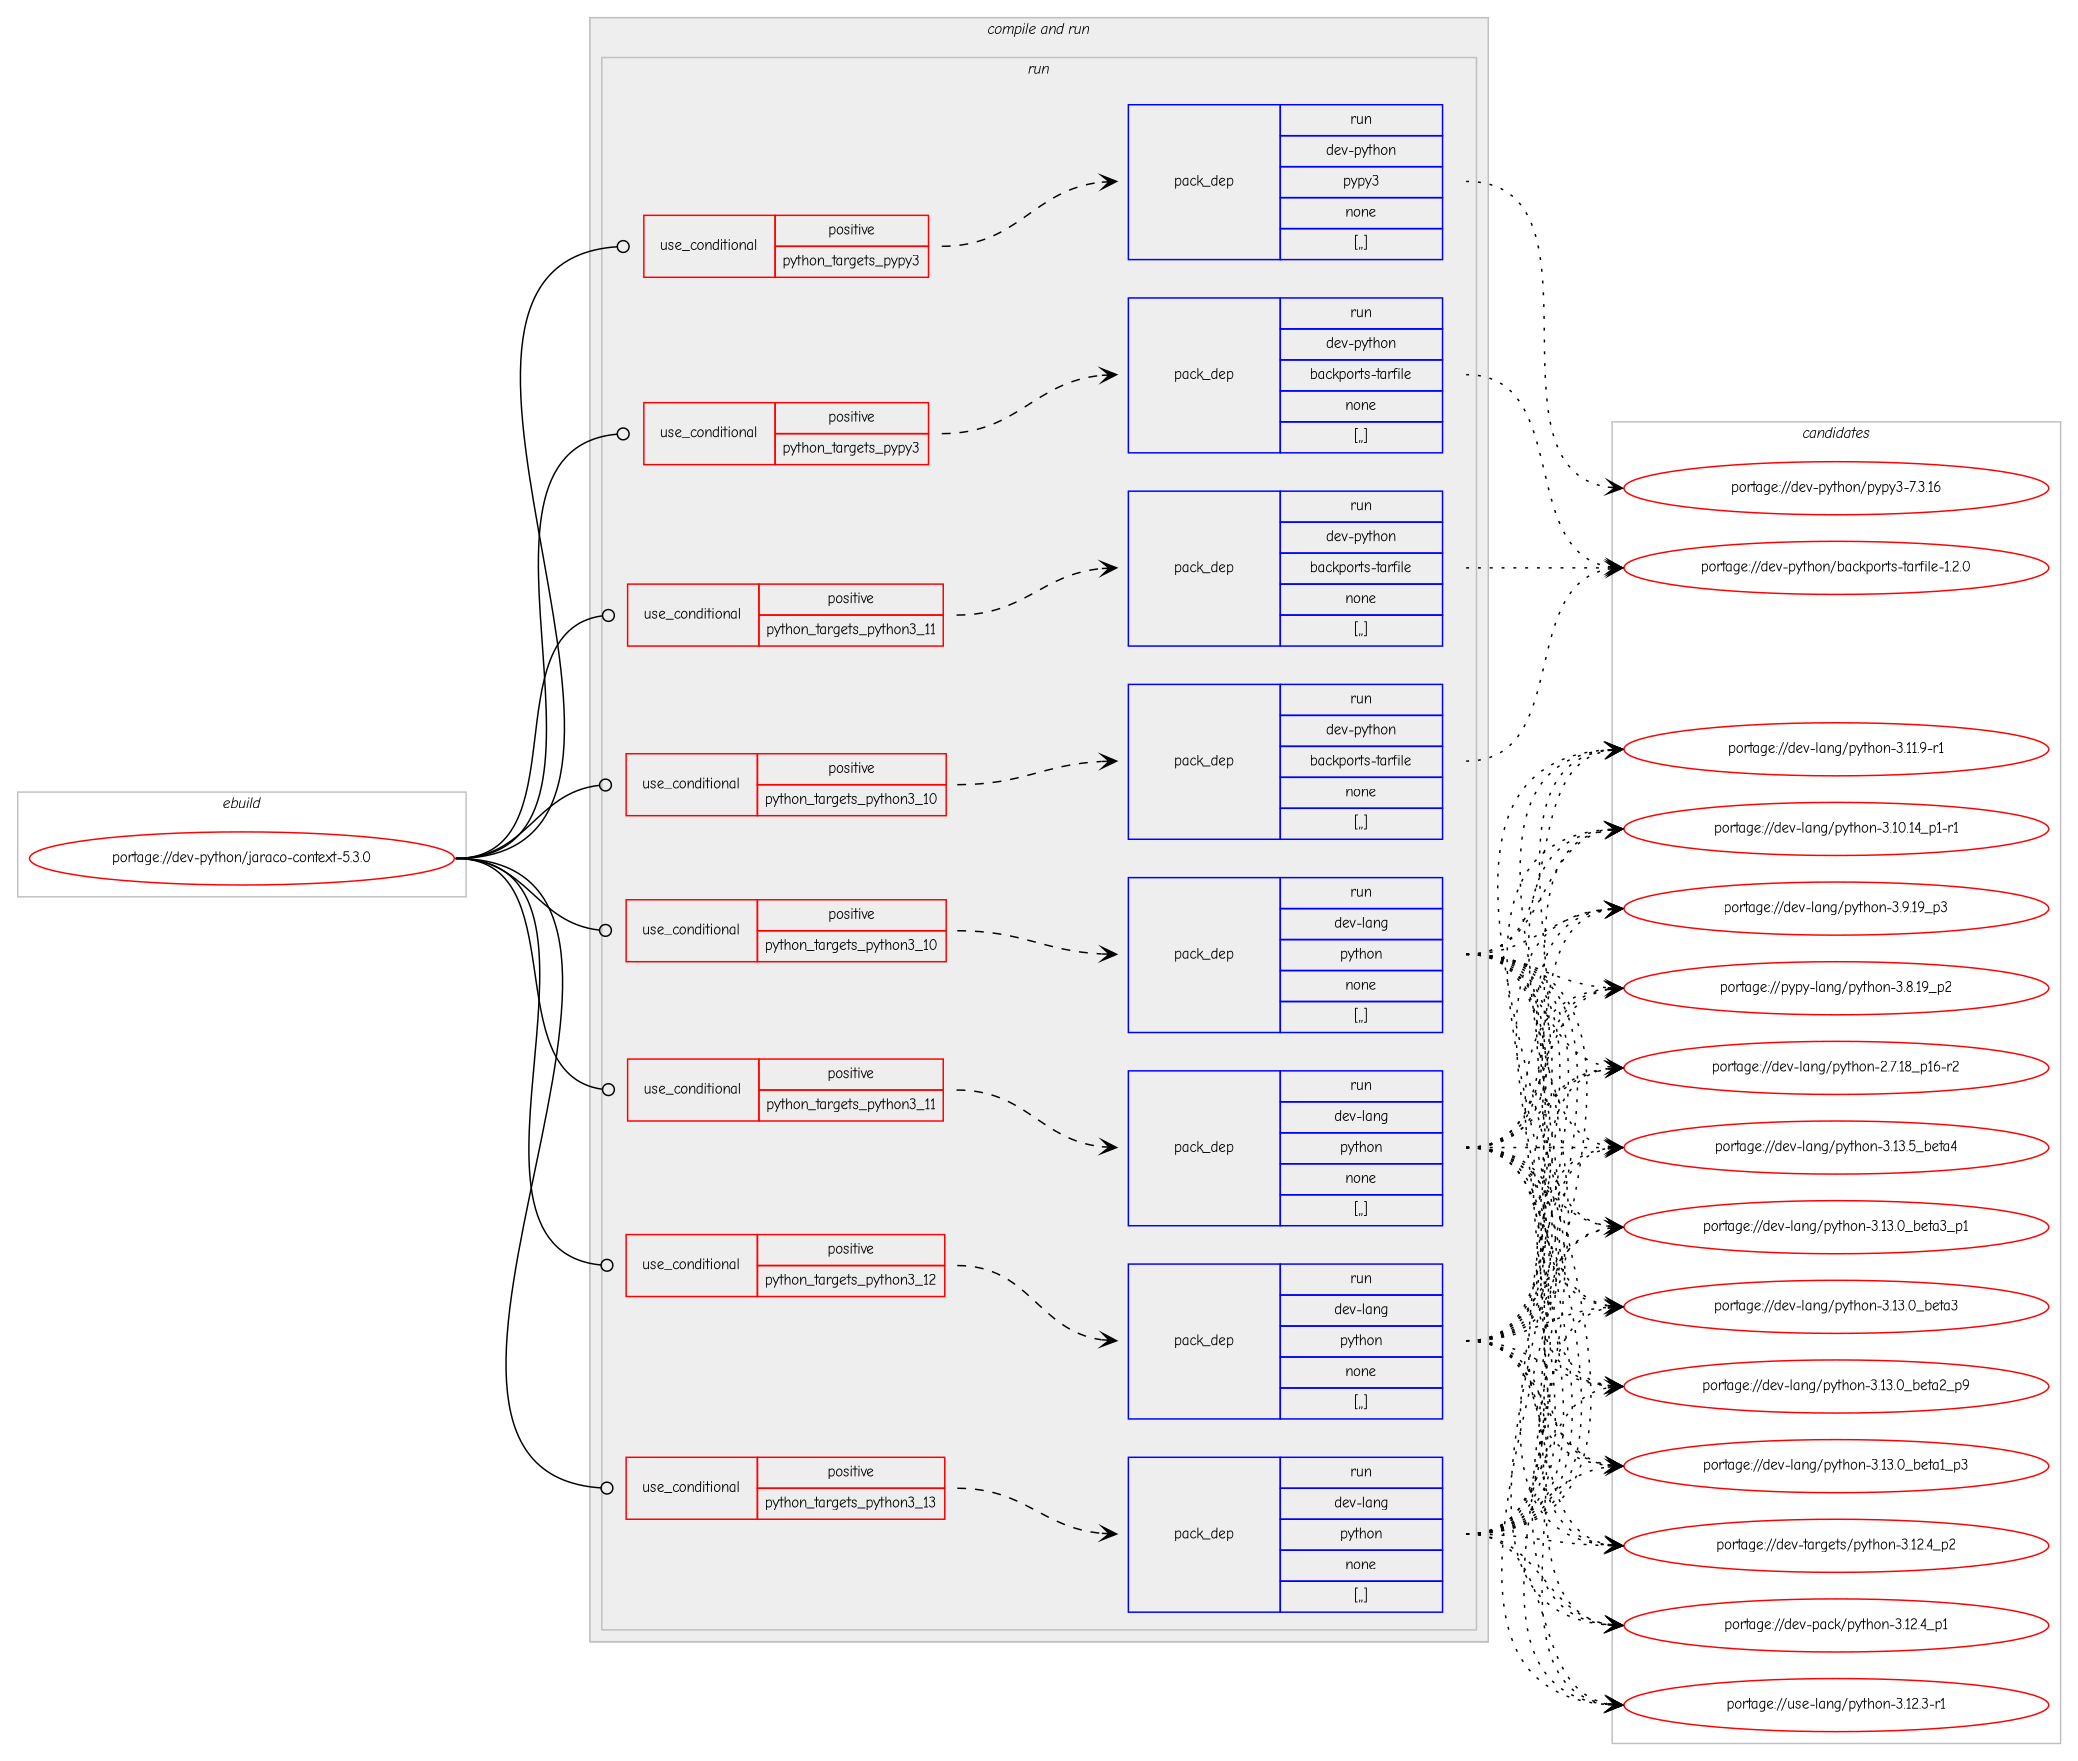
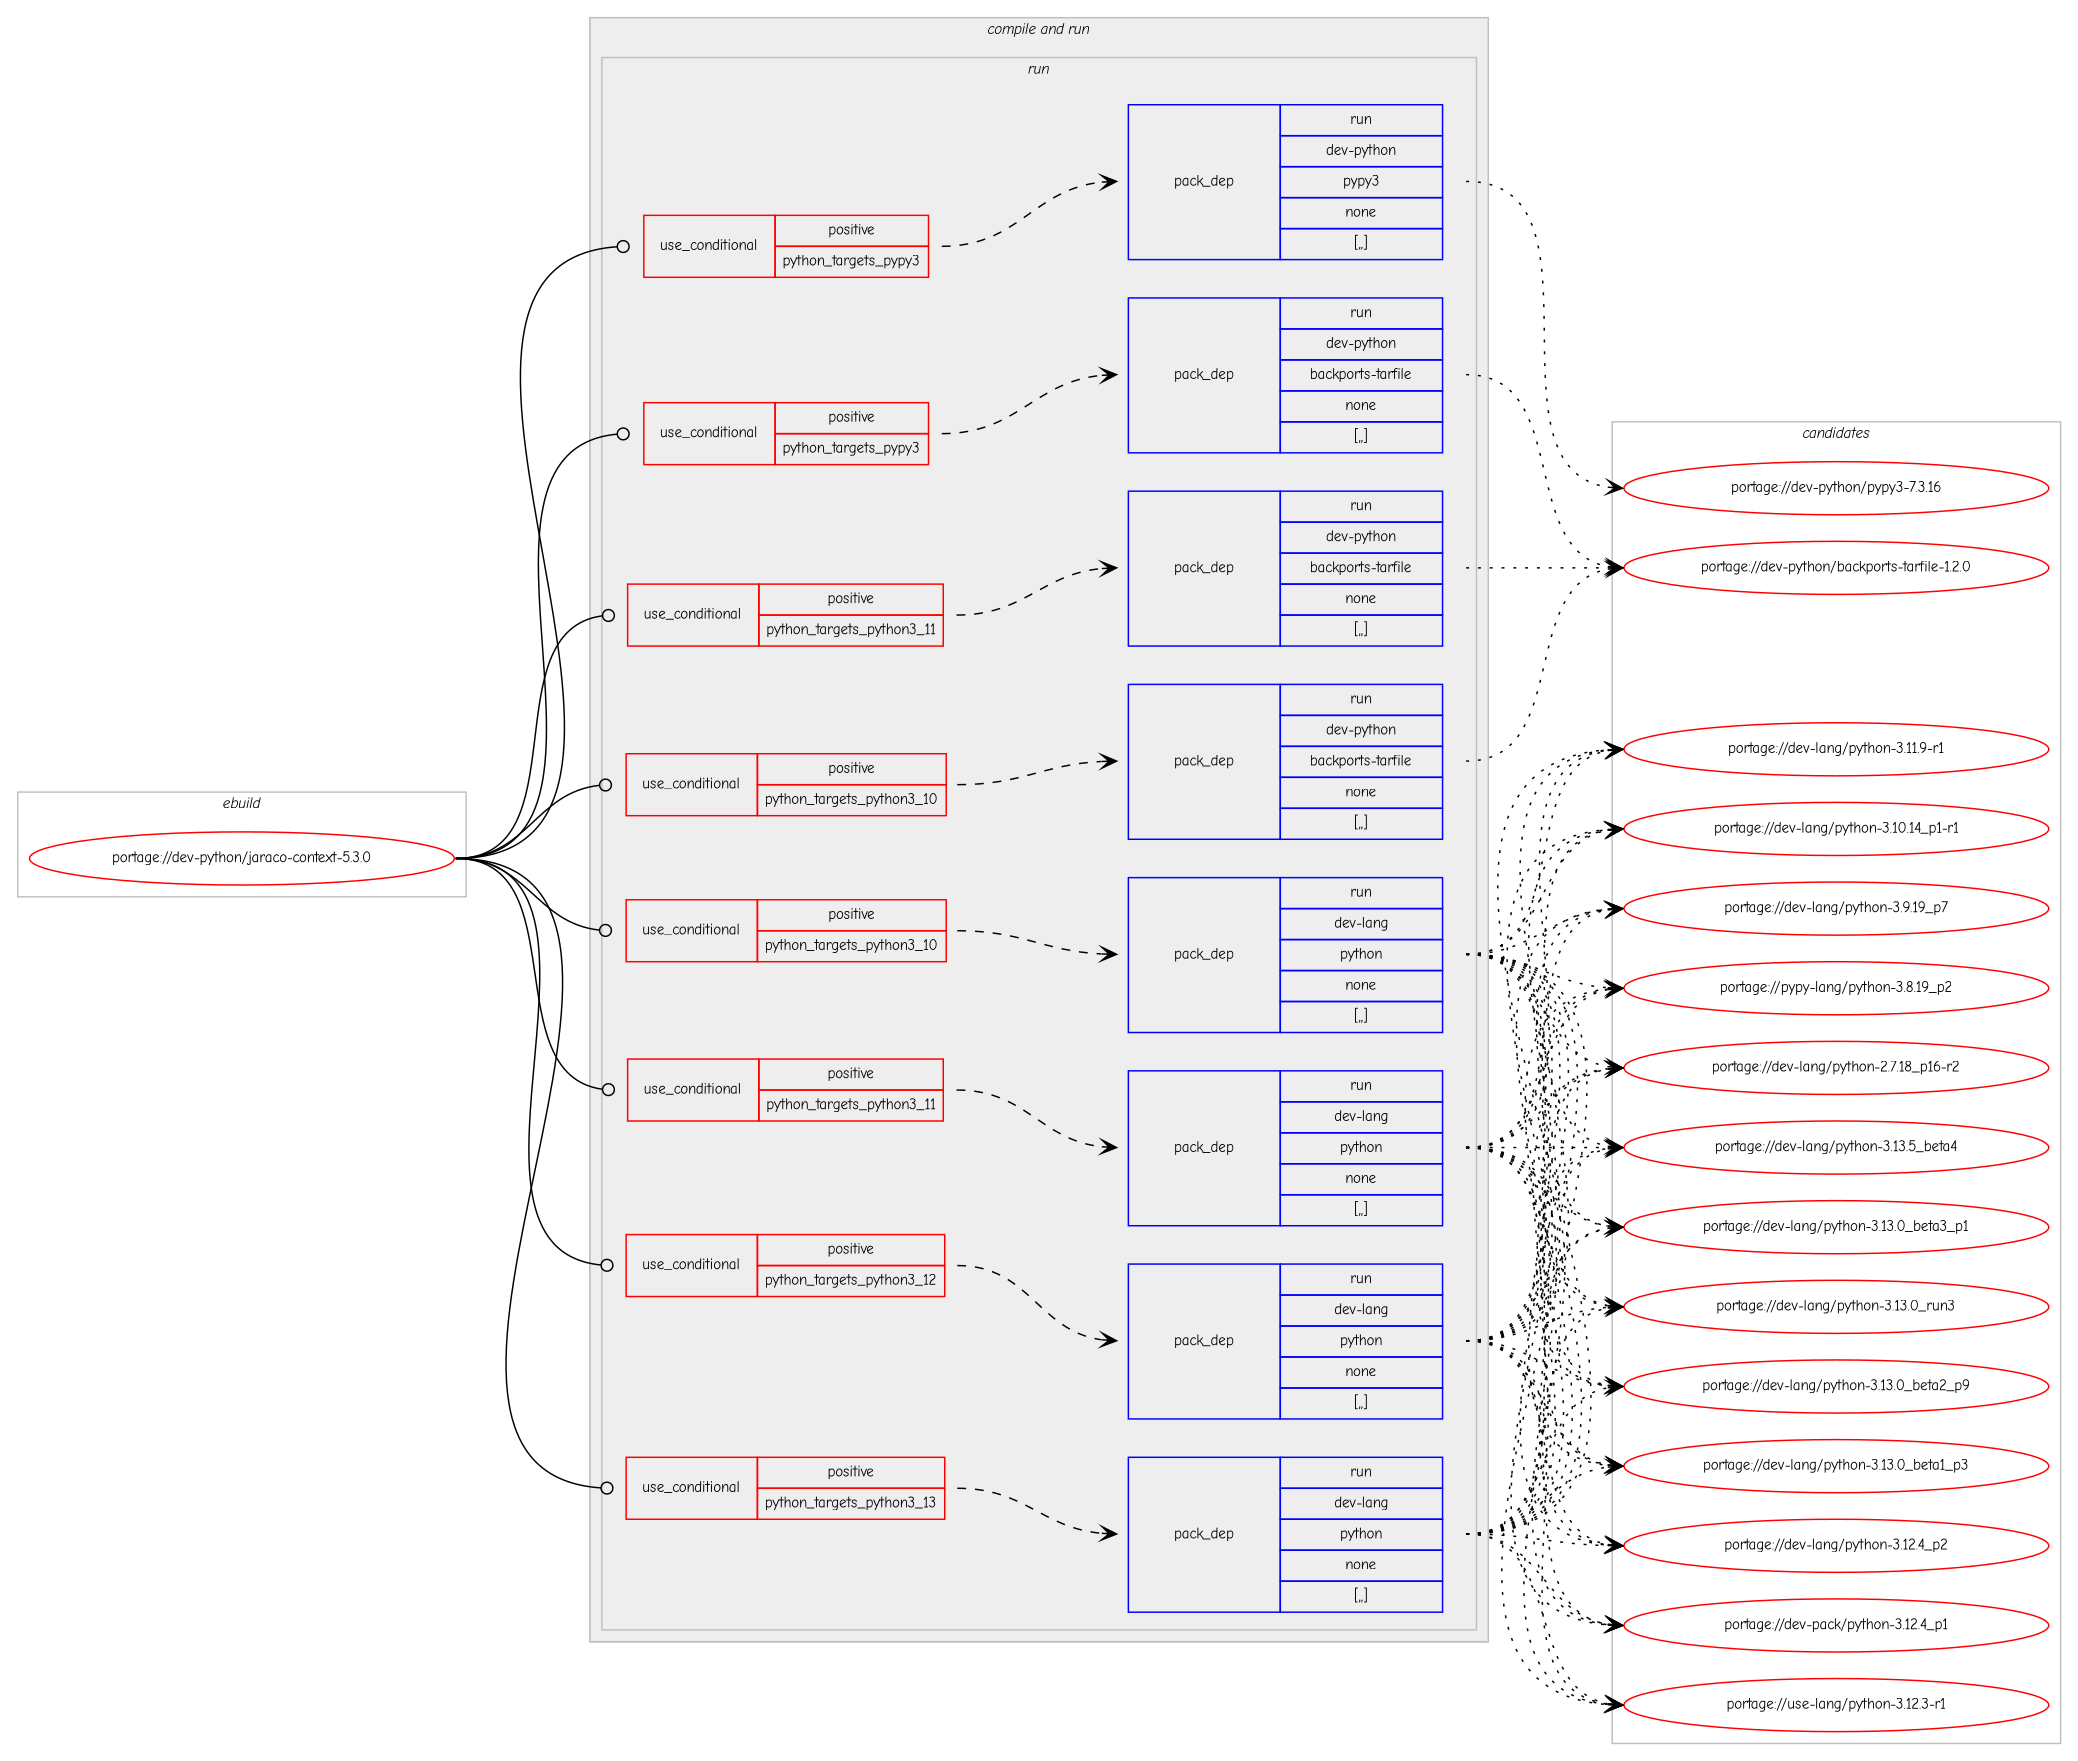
node "portage://dev-lang/python-3.9.19_p3": label "portage://dev-lang/python-3.9.19_p3" -> "portage://dev-lang/python-3.9.19_p7"
node "portage://dev-lang/python-3.13.0_beta3": label "portage://dev-lang/python-3.13.0_beta3" -> "portage://dev-lang/python-3.13.0_run3"
node "portage://dev-targets/python-3.12.4_p2": label "portage://dev-targets/python-3.12.4_p2" -> "portage://dev-lang/python-3.12.4_p2"
